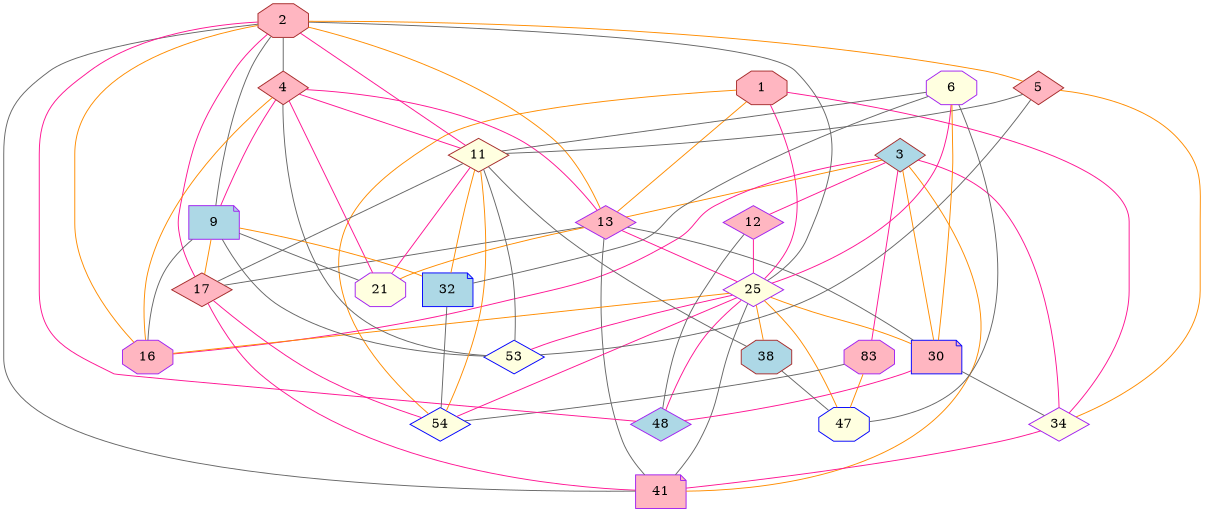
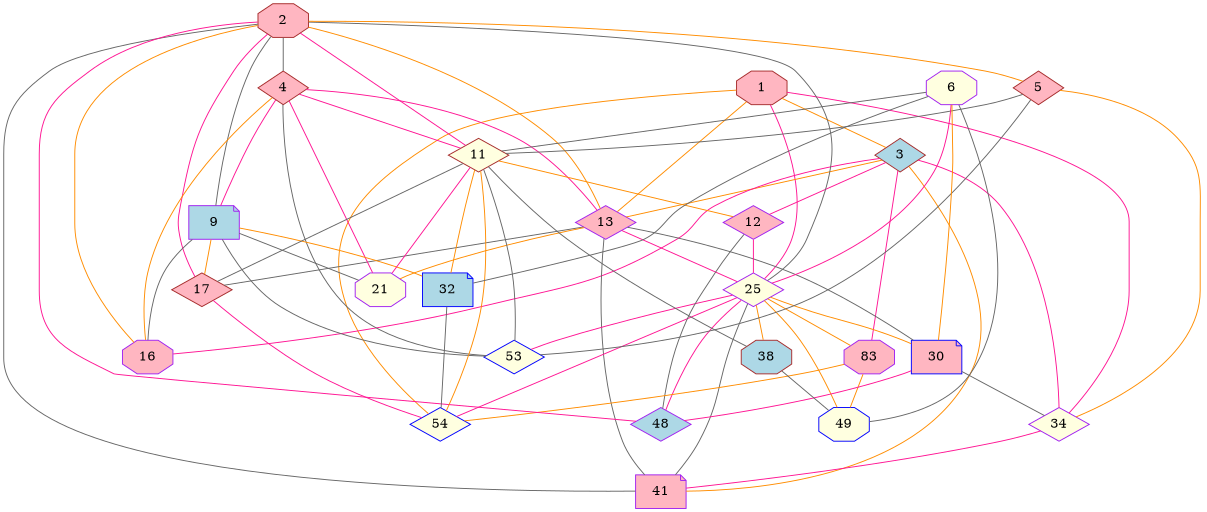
edge "11" -- "12": added
edge "3" -- "30": now "3" -- "1"
edge "25" -- "16": now "25" -- "83"
edge "83" -- "54": color gray40 -> darkorange
node "47": label "47" -> "49"
edge "17" -- "41": removed
